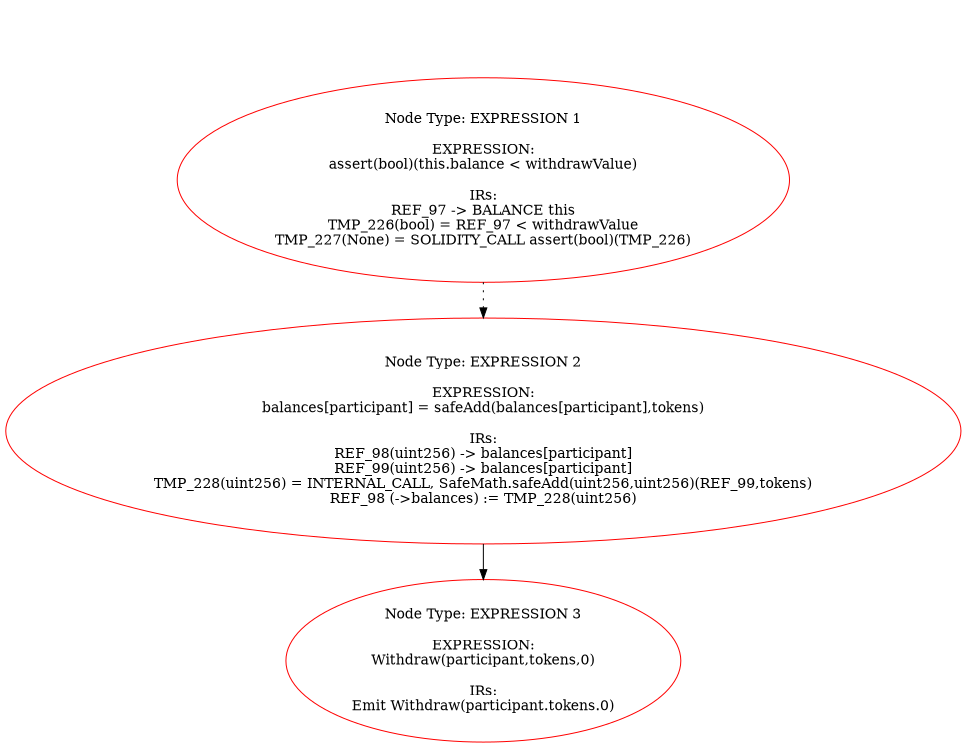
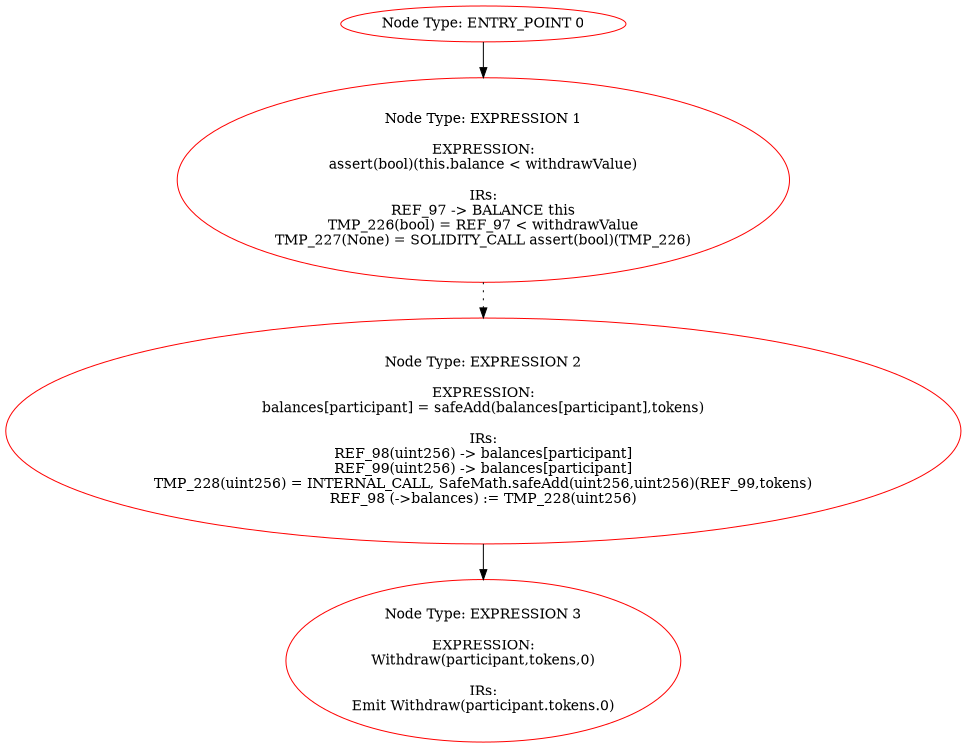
node "Node Type: ENTRY_POINT 0": added
